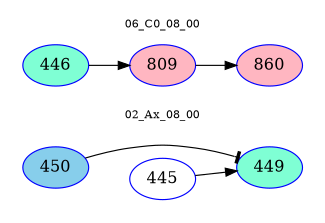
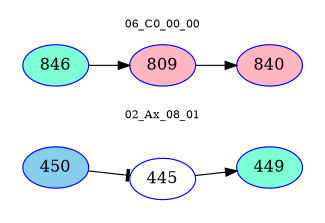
cluster "06_C0_08_00": label "06_C0_08_00" -> "06_C0_00_00"
node "446": label "446" -> "846"
node "860": label "860" -> "840"
cluster "02_Ax_08_00": label "02_Ax_08_00" -> "02_Ax_08_01"
edge "450" -> "449": now "450" -> "445"
